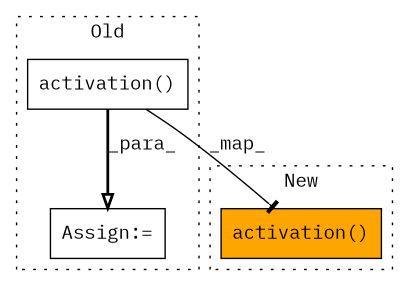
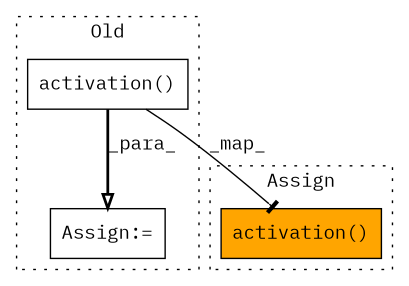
cluster "New": label "New" -> "Assign"
